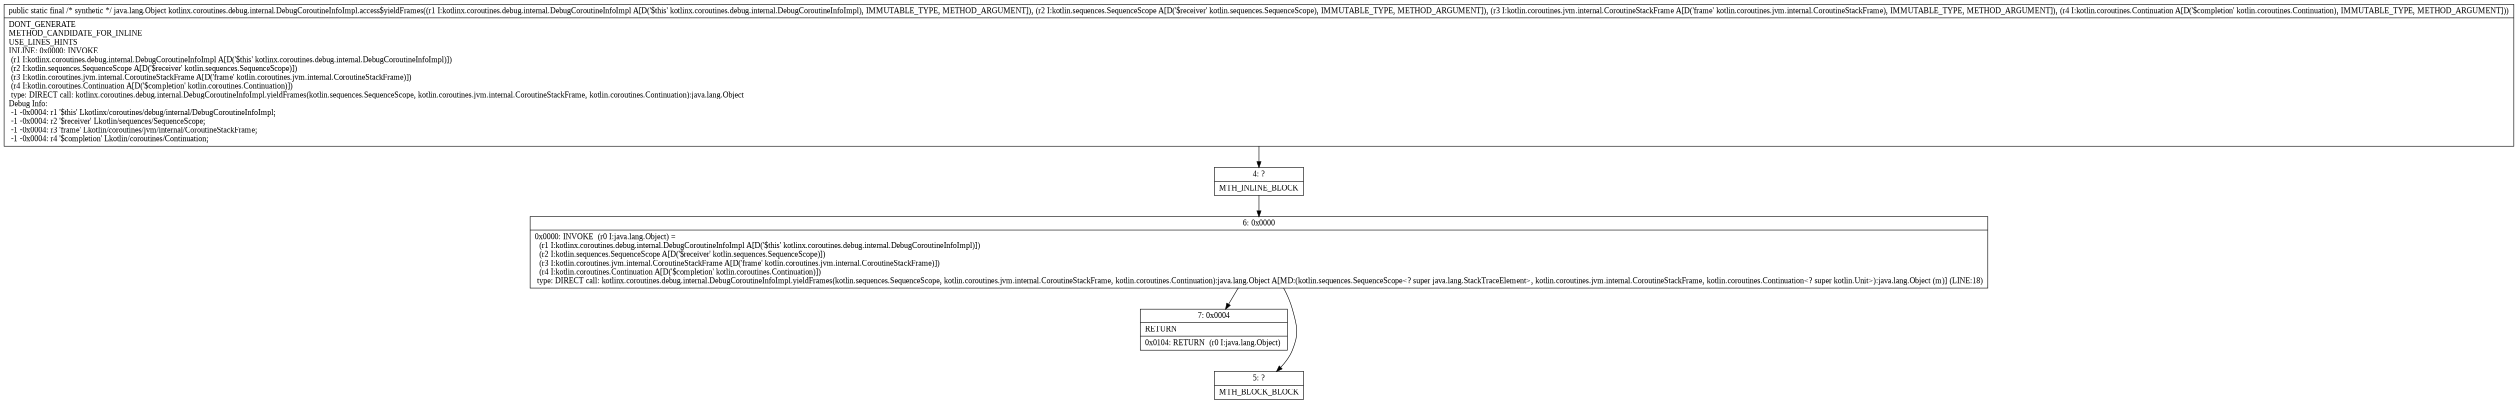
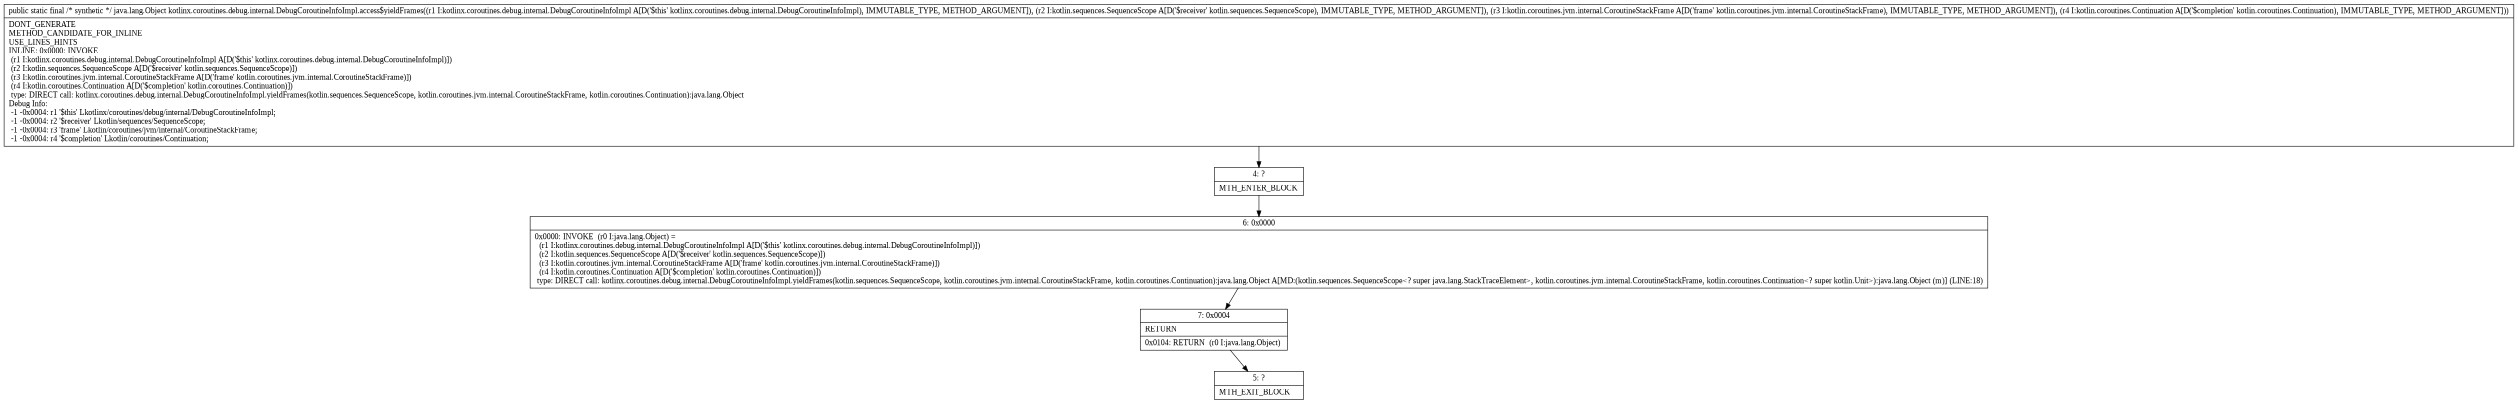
node "4: ?": text "MTH_INLINE_BLOCK" -> "MTH_ENTER_BLOCK"
edge "6: 0x0000" -> "5: ?": now "7: 0x0004" -> "5: ?"
node "5: ?": text "MTH_BLOCK_BLOCK" -> "MTH_EXIT_BLOCK"
